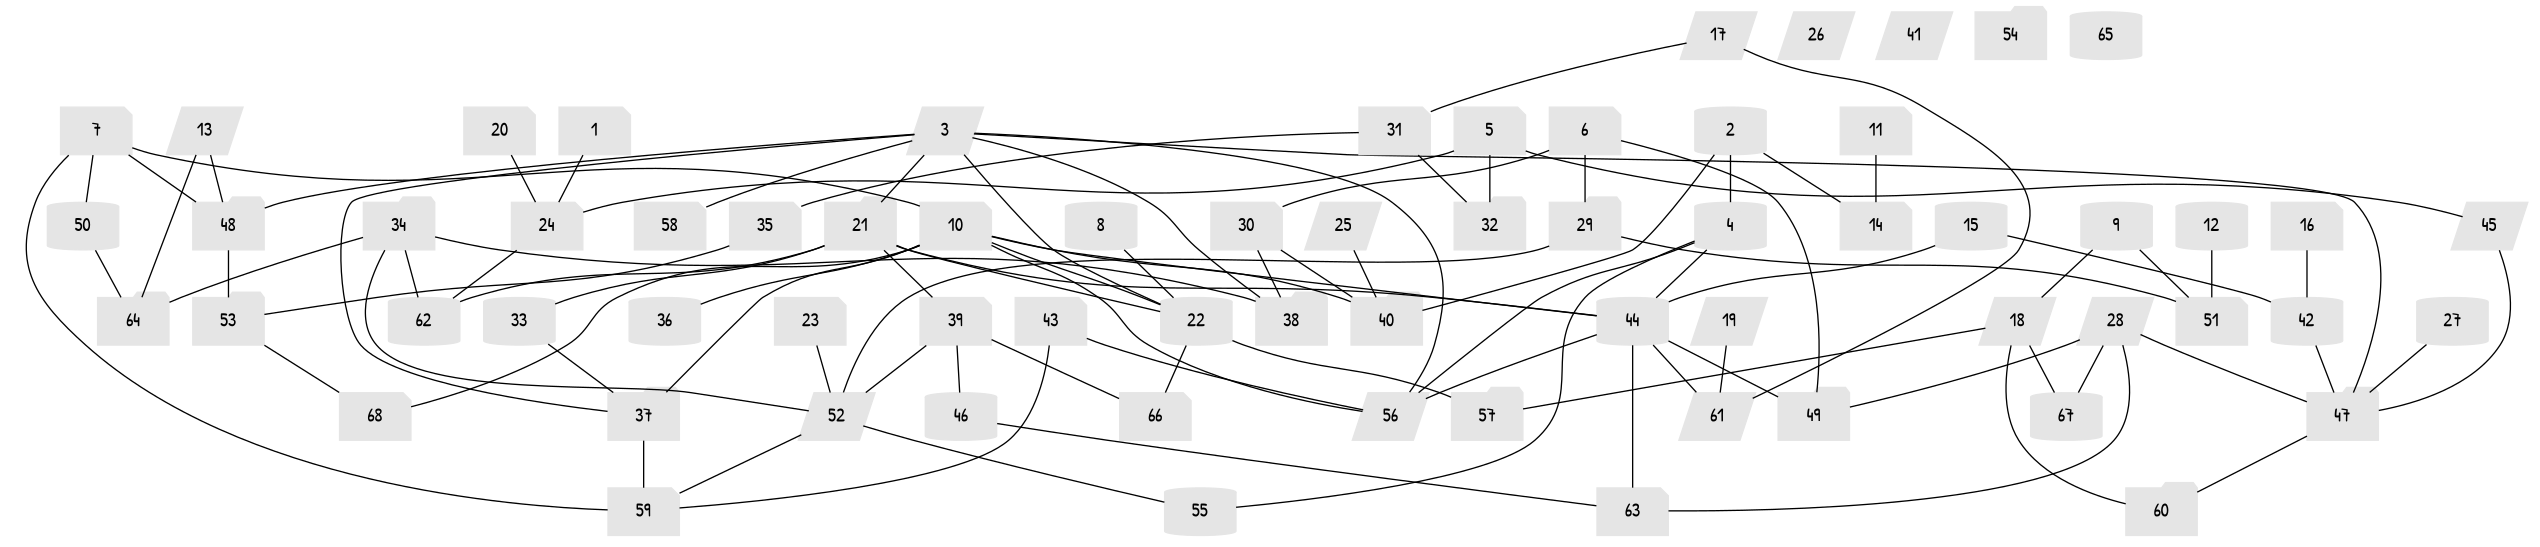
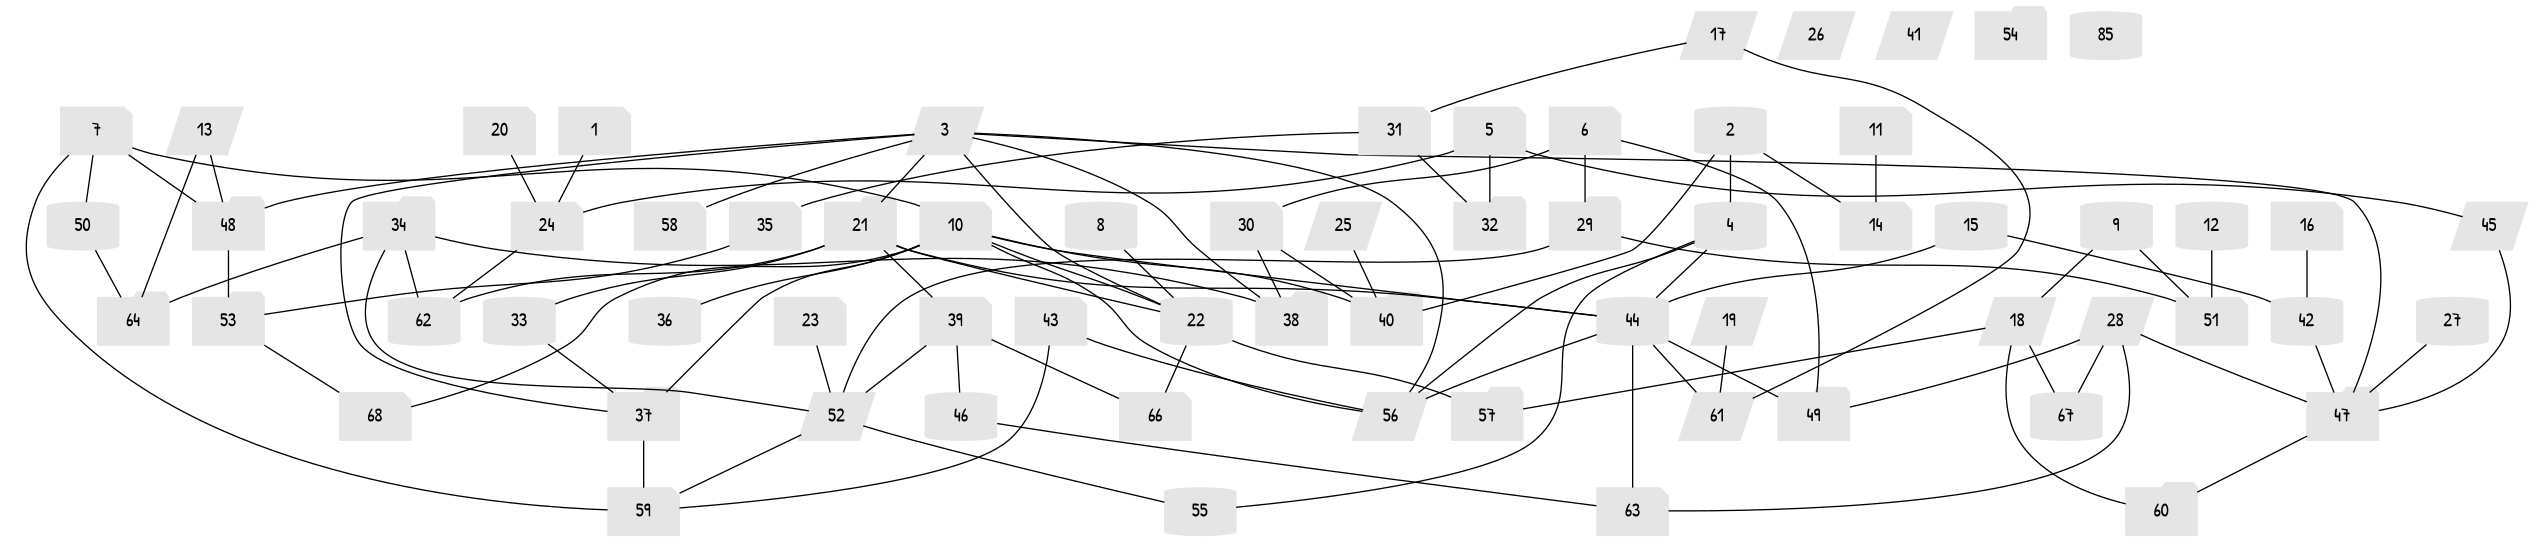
node "65": label "65" -> "85"
